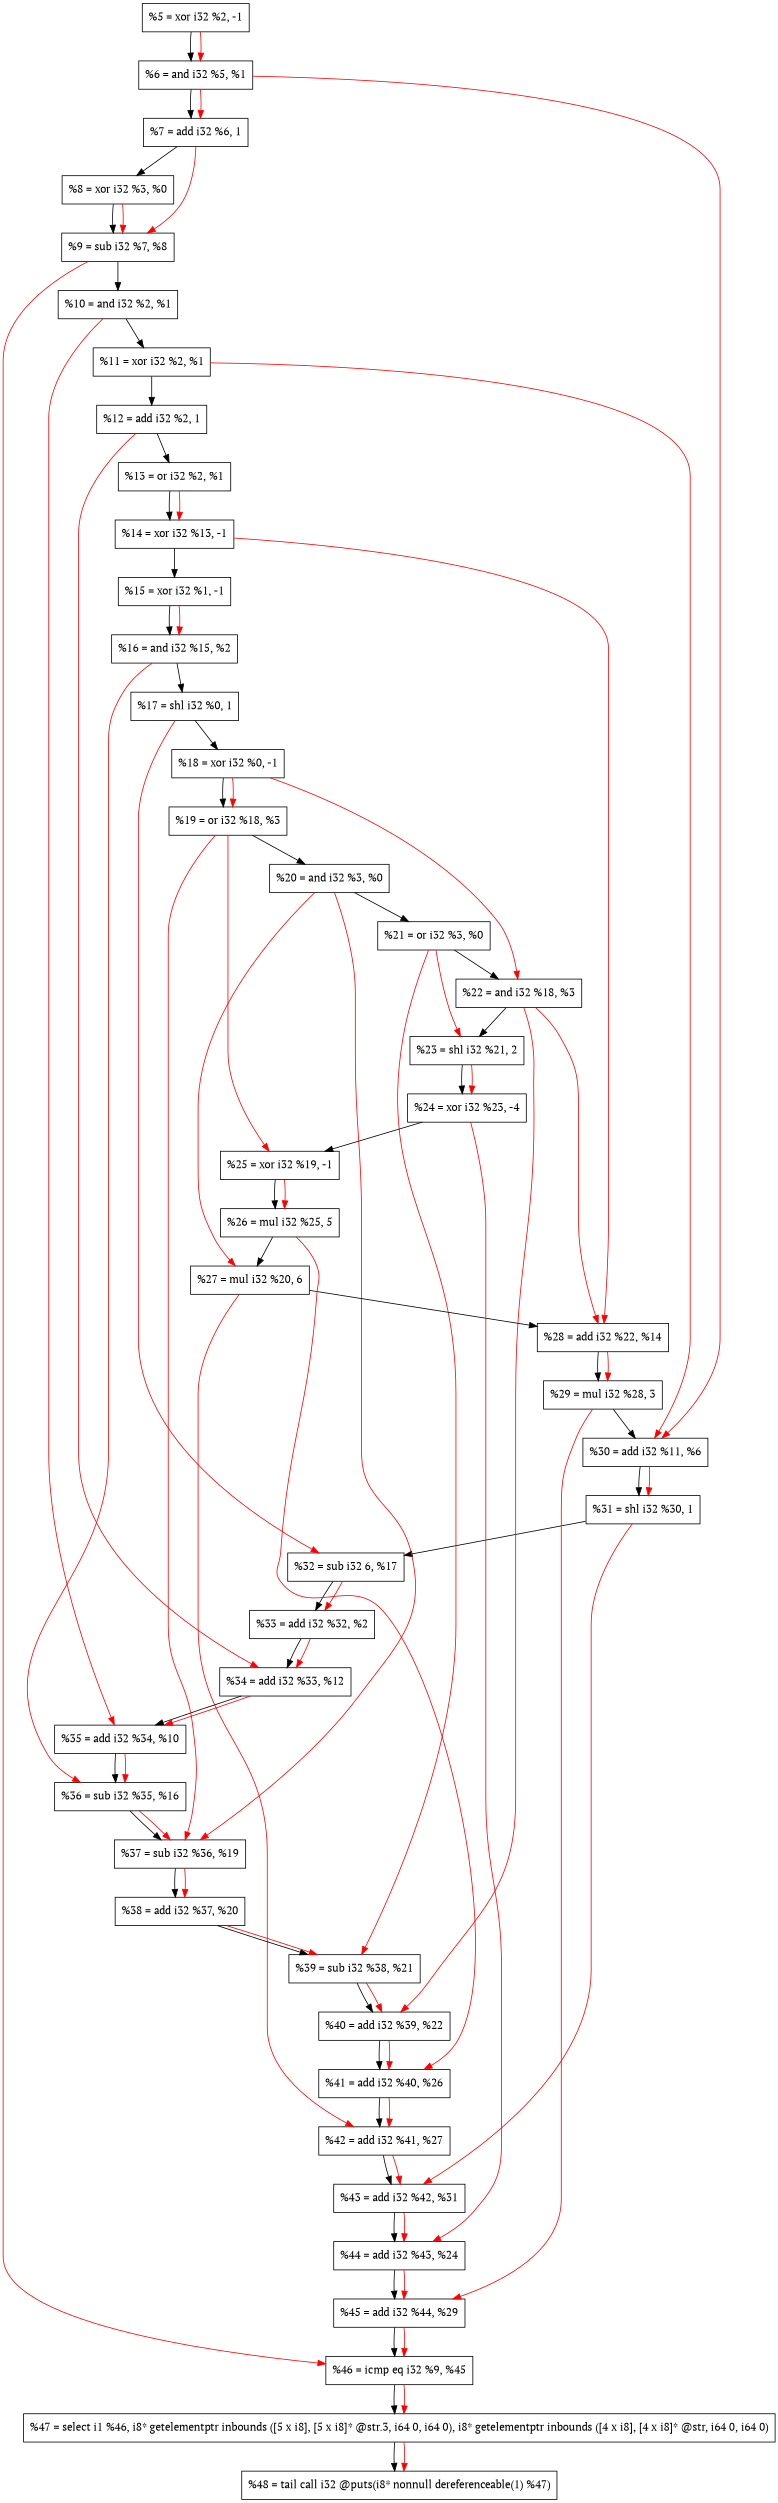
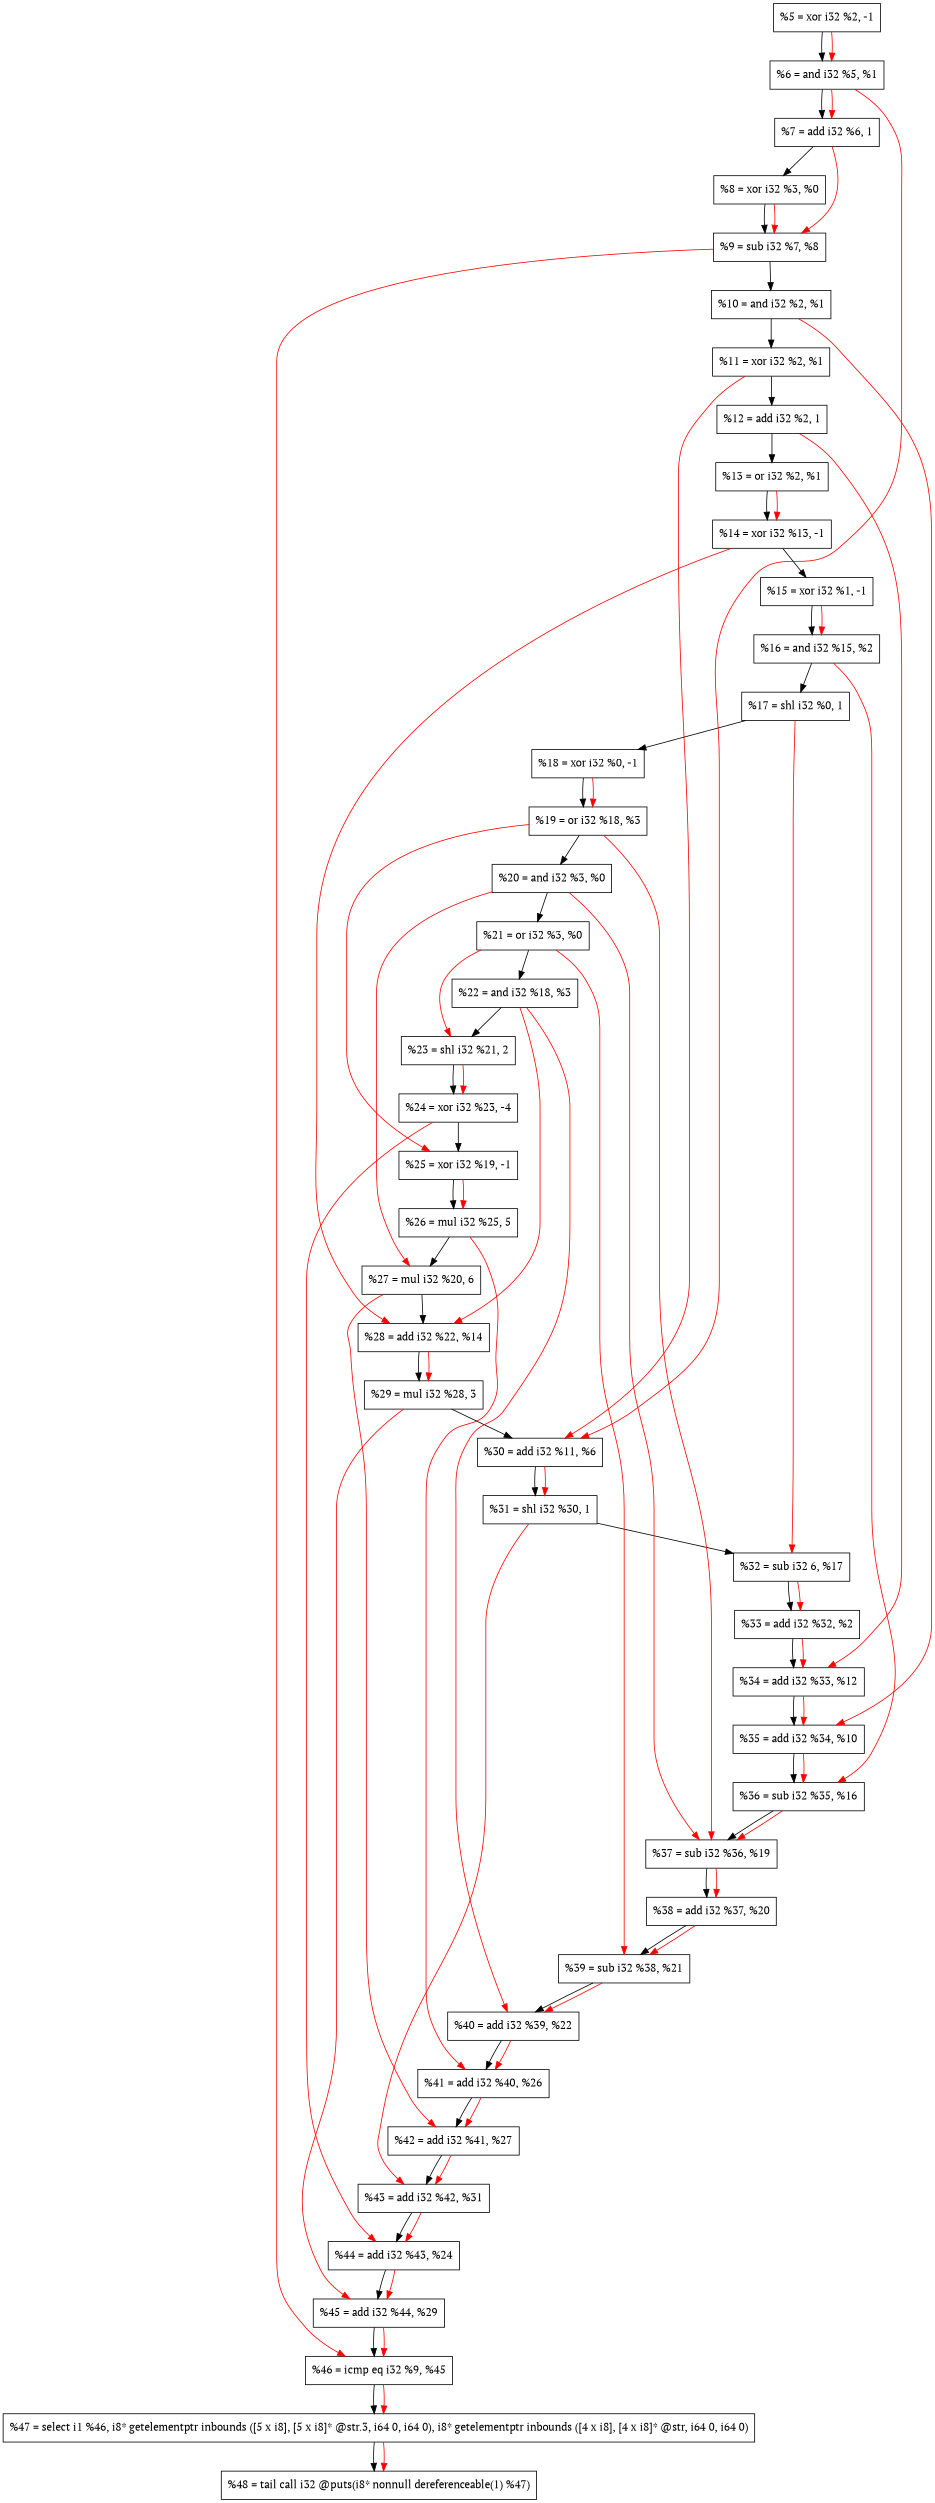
edge "%18 = xor i32 %0, -1" -> "%22 = and i32 %18, %3": removed
